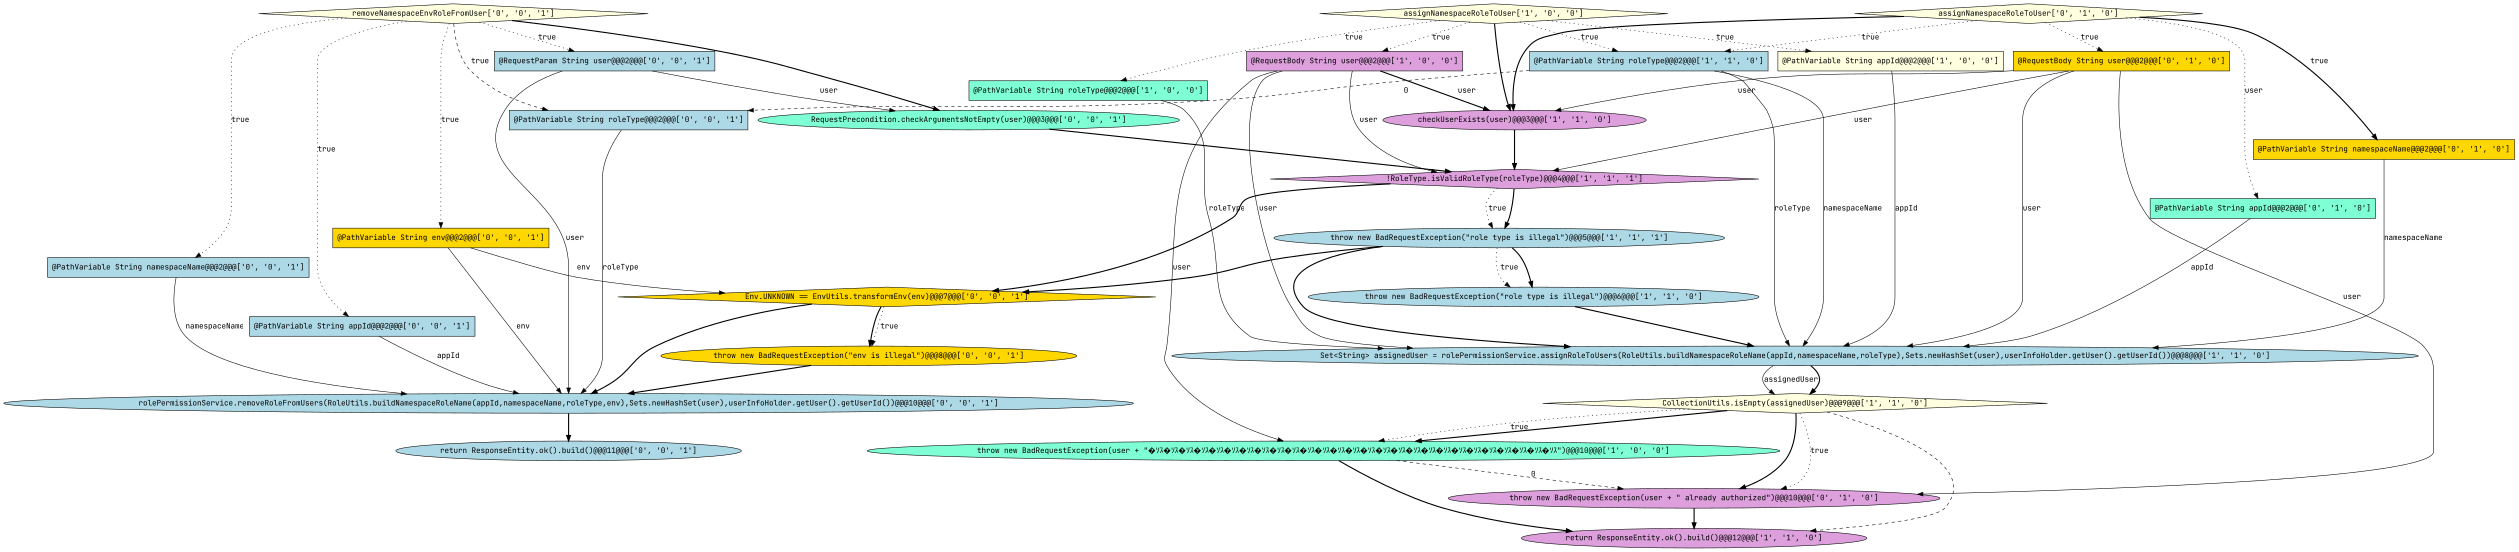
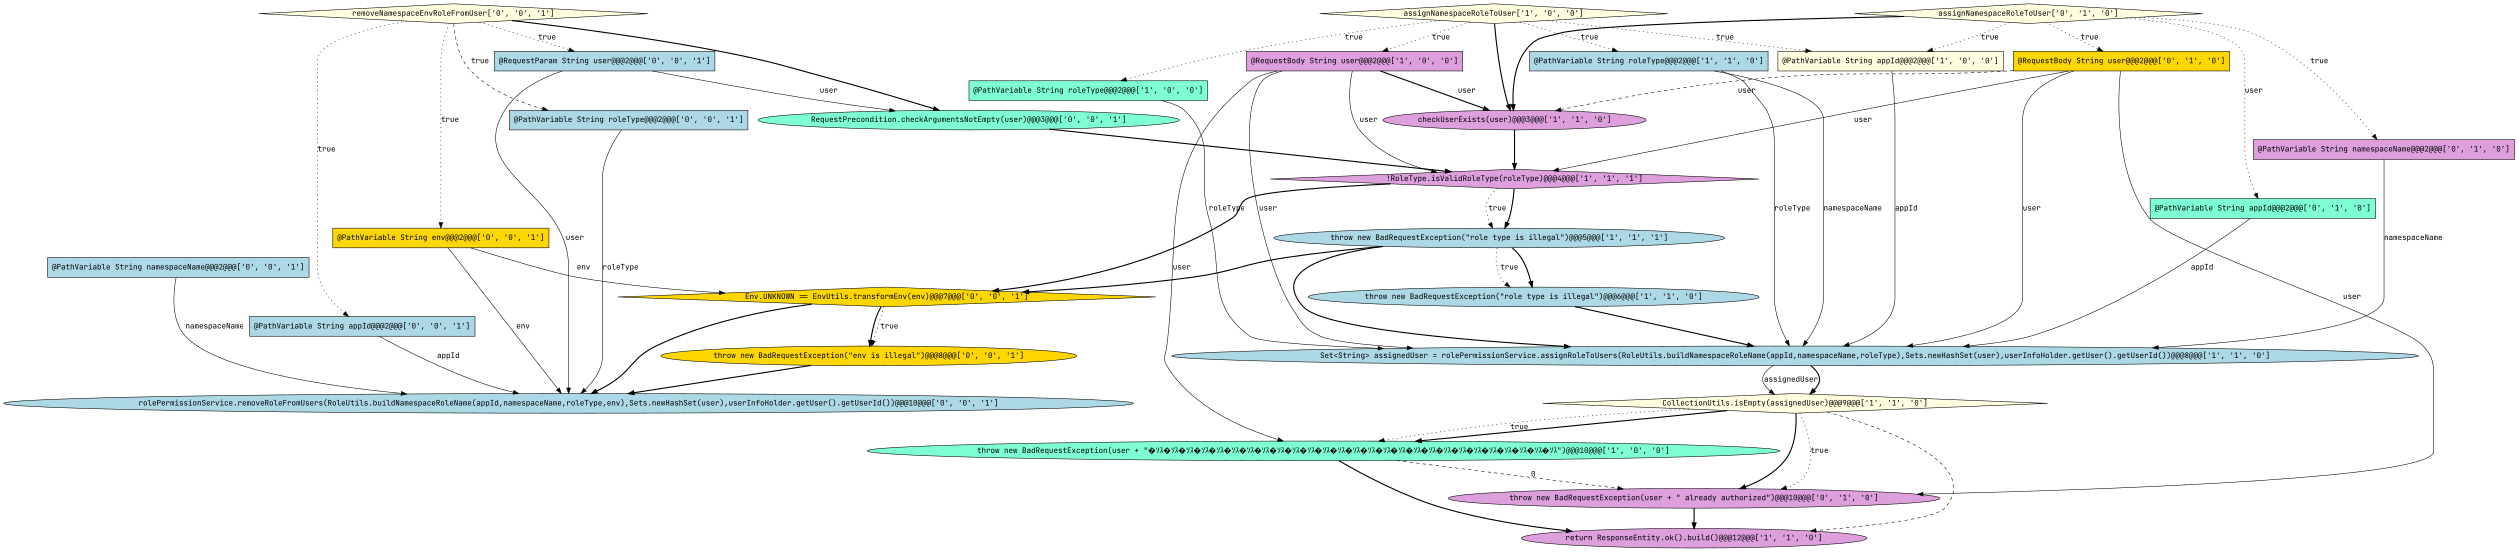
edge "assignNamespaceRoleToUser['0', '1', '0']" -> "@PathVariable String roleType@@@2@@@['1', '1', '0']": now "assignNamespaceRoleToUser['0', '1', '0']" -> "@PathVariable String appId@@@2@@@['1', '0', '0']"
edge "assignNamespaceRoleToUser['0', '1', '0']" -> "@PathVariable String namespaceName@@@2@@@['0', '1', '0']": style bold -> dotted
edge "@RequestBody String user@@@2@@@['0', '1', '0']" -> "checkUserExists(user)@@@3@@@['1', '1', '0']": style solid -> dashed
edge "removeNamespaceEnvRoleFromUser['0', '0', '1']" -> "@PathVariable String namespaceName@@@2@@@['0', '0', '1']": removed, label "true"
edge "@PathVariable String roleType@@@2@@@['1', '1', '0']" -> "@PathVariable String roleType@@@2@@@['0', '0', '1']": removed, label "0"
node "@PathVariable String namespaceName@@@2@@@['0', '1', '0']": fillcolor gold -> plum
node "return ResponseEntity.ok().build()@@@11@@@['0', '0', '1']": removed
